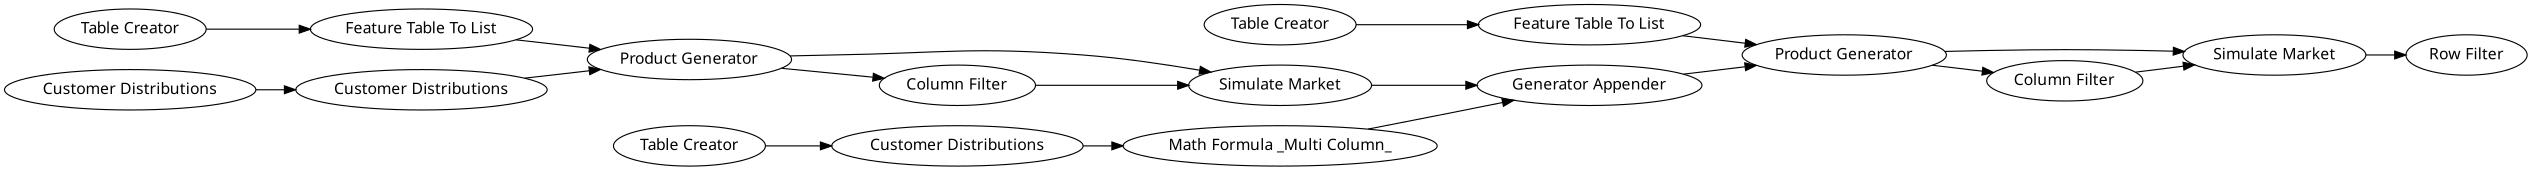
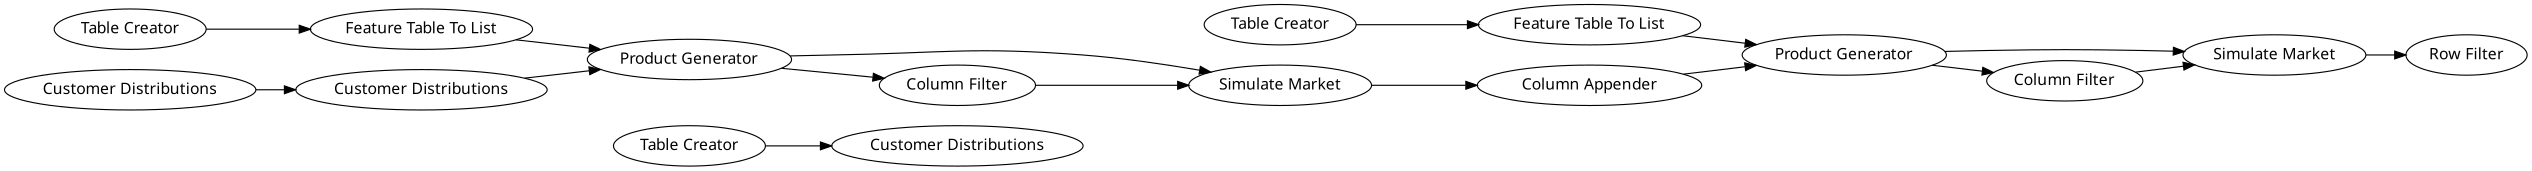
node "Generator Appender": label "Generator Appender" -> "Column Appender"
node "Math Formula _Multi Column_": removed
